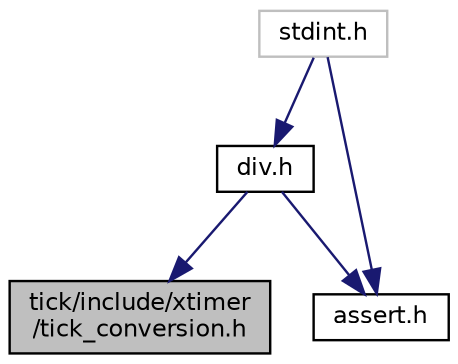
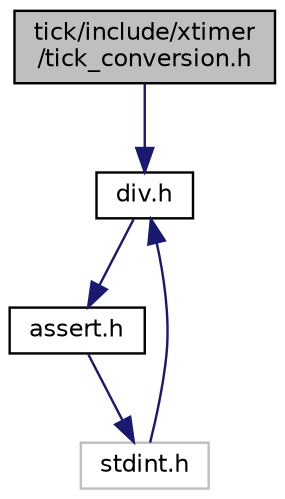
edge "stdint.h" -> "assert.h": reversed
edge "div.h" -> "tick/include/xtimer /tick_conversion.h": reversed
